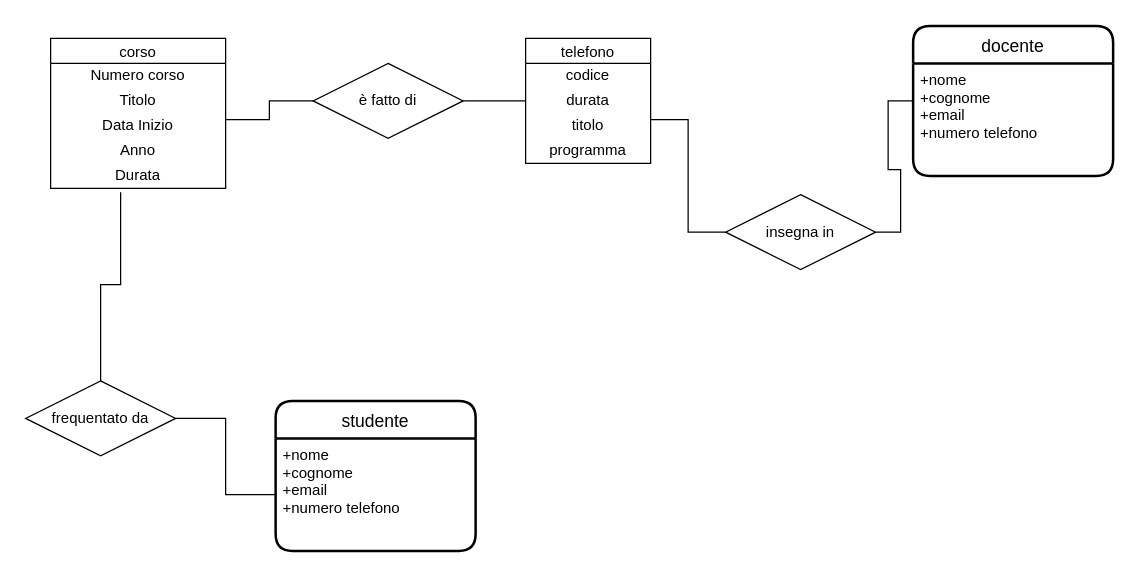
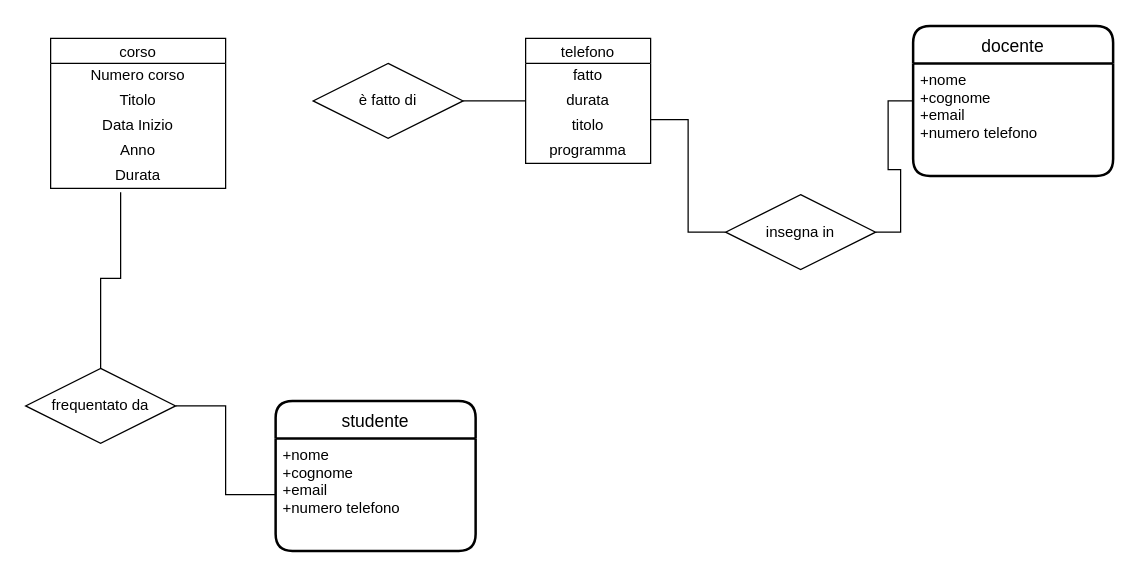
node "codice": label "codice" -> "fatto"
edge "è fatto di" -- "Data Inizio": removed
node "frequentato da": moved (101, 418) -> (101, 406)
